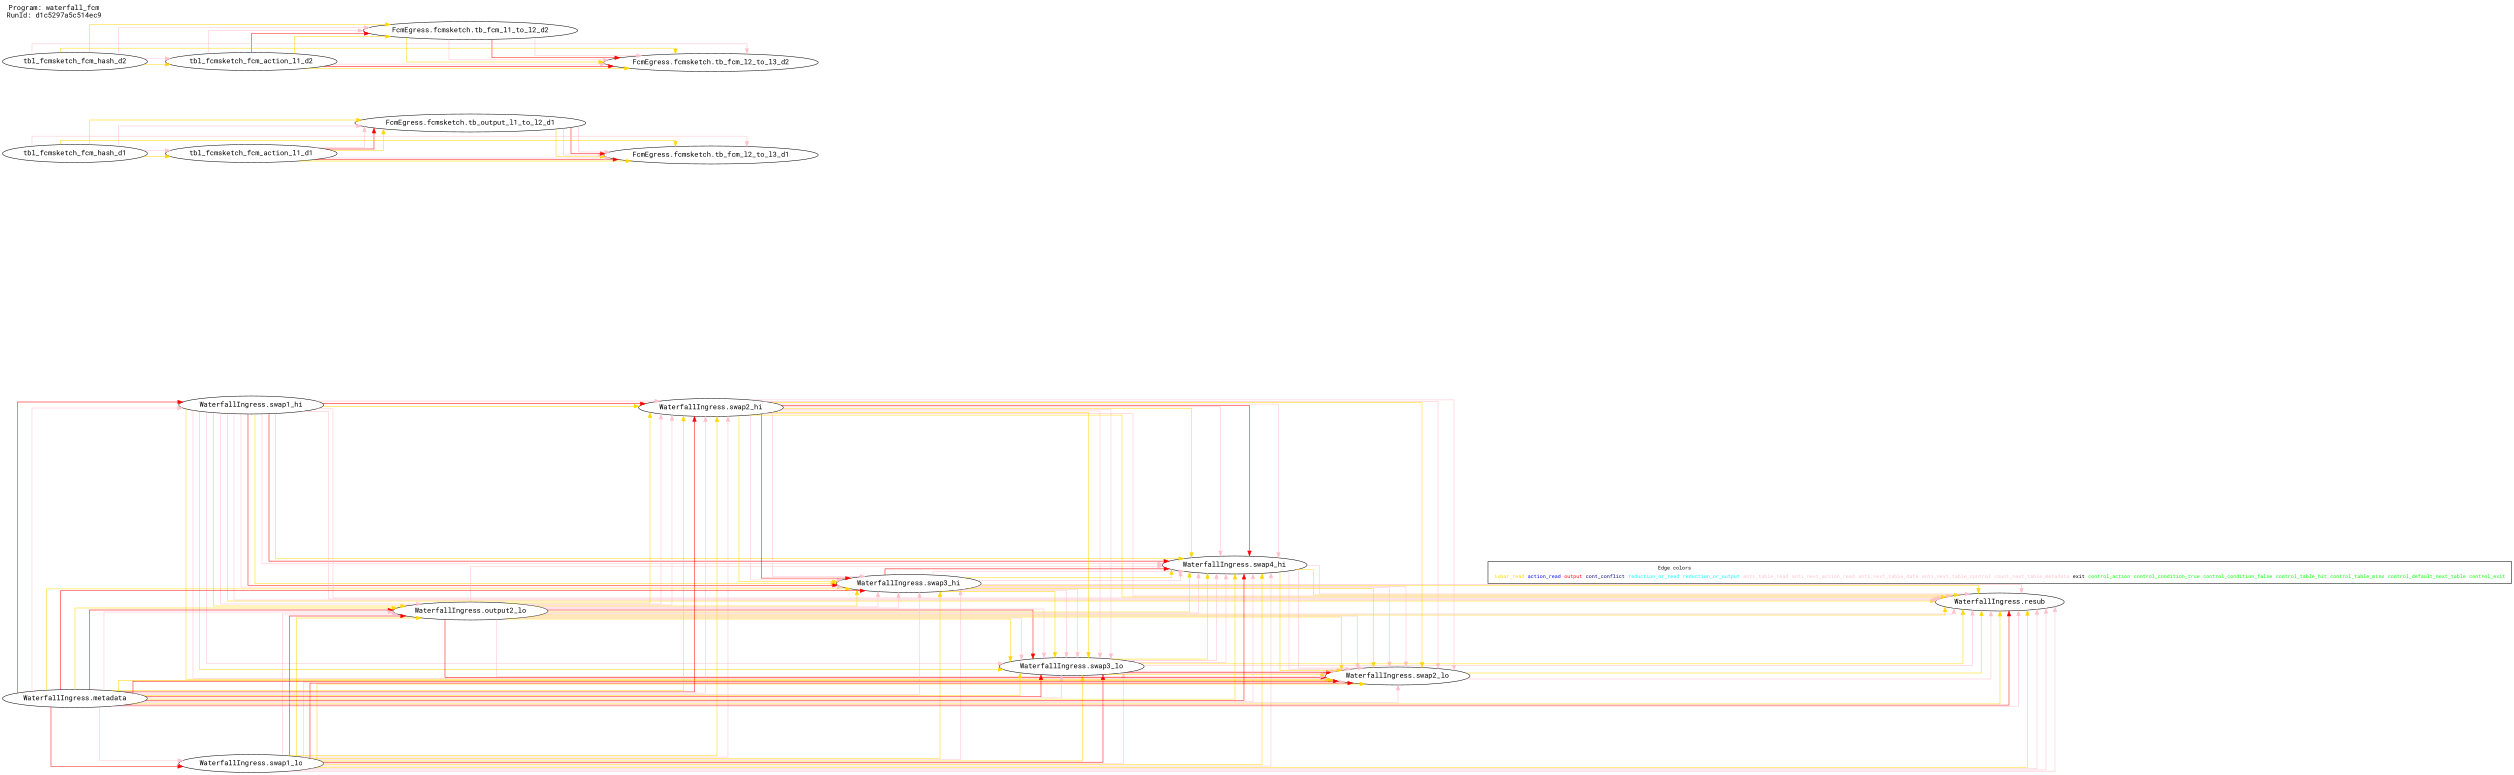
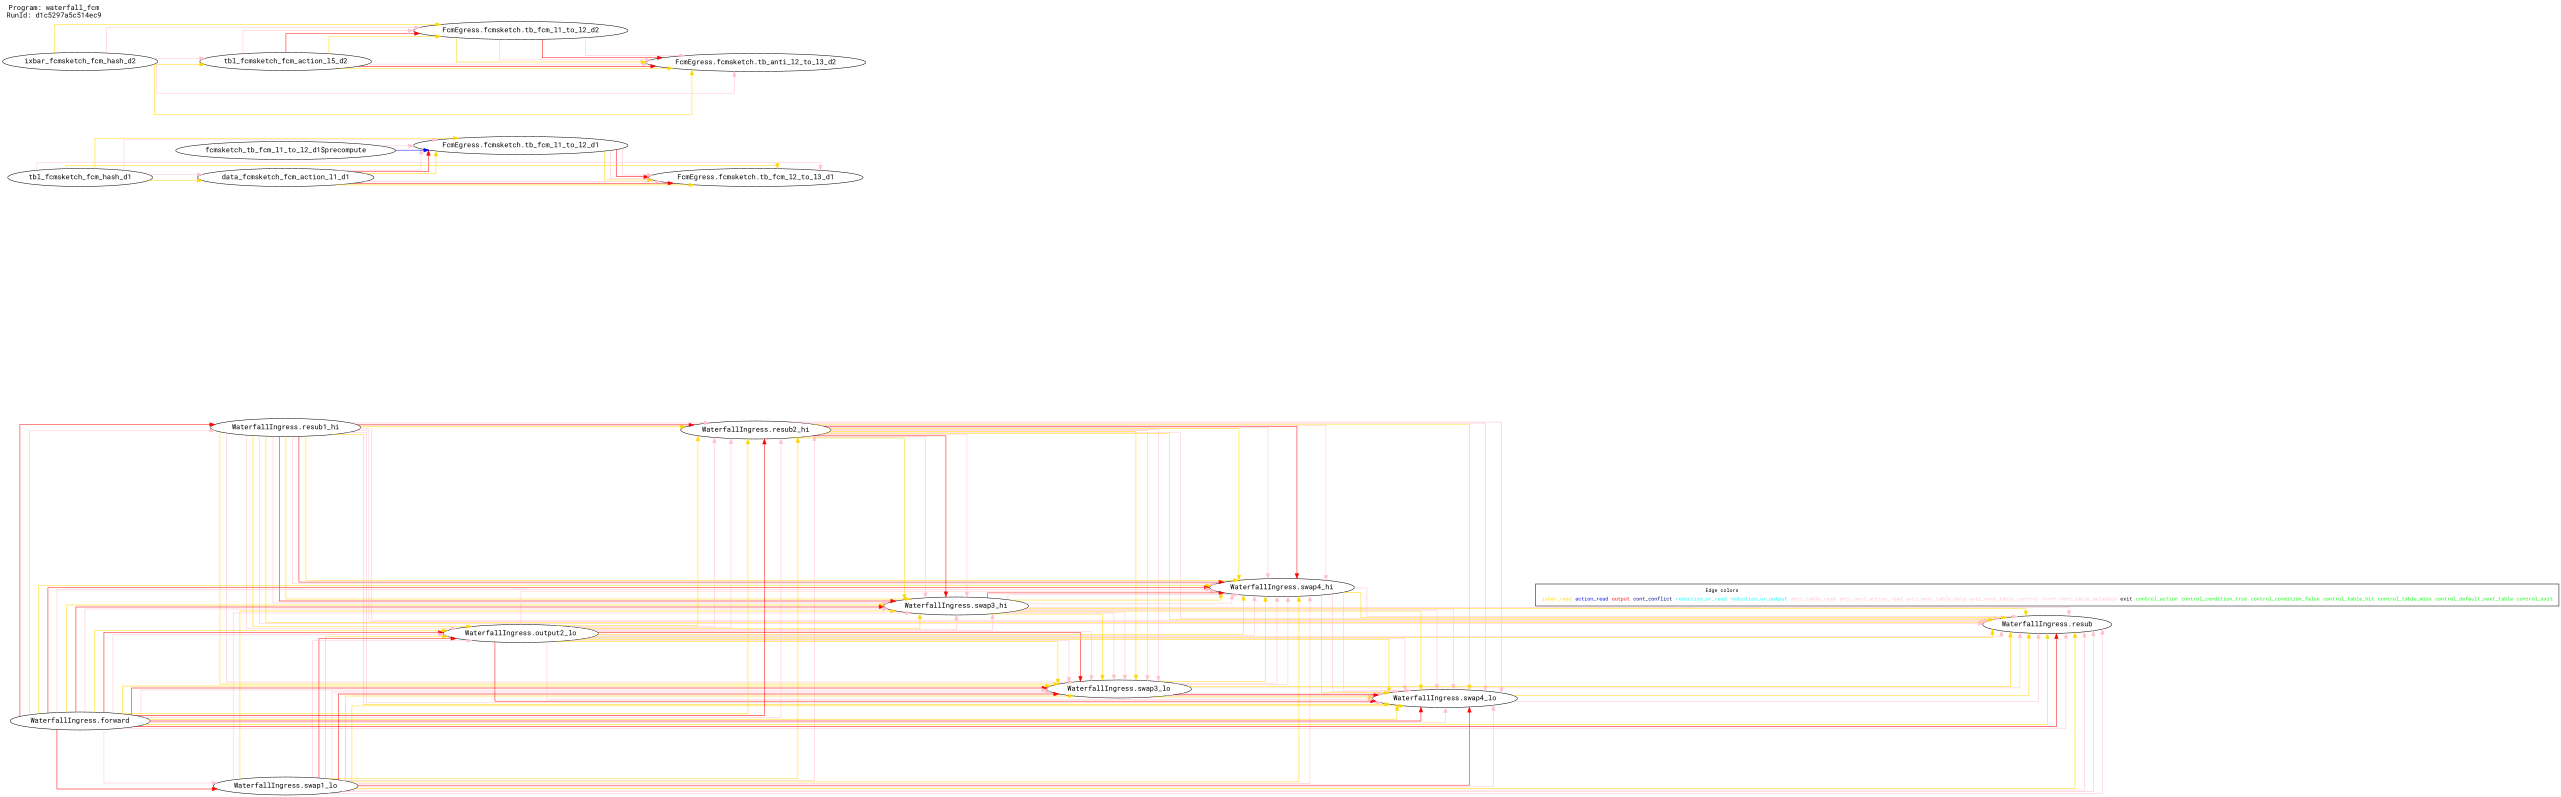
node "tbl_fcmsketch_fcm_hash_d2": label "tbl_fcmsketch_fcm_hash_d2" -> "ixbar_fcmsketch_fcm_hash_d2"
node "tbl_fcmsketch_fcm_action_l1_d2": label "tbl_fcmsketch_fcm_action_l1_d2" -> "tbl_fcmsketch_fcm_action_l5_d2"
node "FcmEgress.fcmsketch.tb_fcm_l2_to_l3_d2": label "FcmEgress.fcmsketch.tb_fcm_l2_to_l3_d2" -> "FcmEgress.fcmsketch.tb_anti_l2_to_l3_d2"
node "FcmEgress.fcmsketch.tb_output_l1_to_l2_d1": label "FcmEgress.fcmsketch.tb_output_l1_to_l2_d1" -> "FcmEgress.fcmsketch.tb_fcm_l1_to_l2_d1"
node "fcmsketch_tb_fcm_l1_to_l2_d1$precompute": added
node "tbl_fcmsketch_fcm_action_l1_d1": label "tbl_fcmsketch_fcm_action_l1_d1" -> "data_fcmsketch_fcm_action_l1_d1"
node "WaterfallIngress.swap1_hi": label "WaterfallIngress.swap1_hi" -> "WaterfallIngress.resub1_hi"
node "WaterfallIngress.swap2_hi": label "WaterfallIngress.swap2_hi" -> "WaterfallIngress.resub2_hi"
node "WaterfallIngress.swap2_lo": label "WaterfallIngress.swap2_lo" -> "WaterfallIngress.swap4_lo"
node "WaterfallIngress.metadata": label "WaterfallIngress.metadata" -> "WaterfallIngress.forward"
